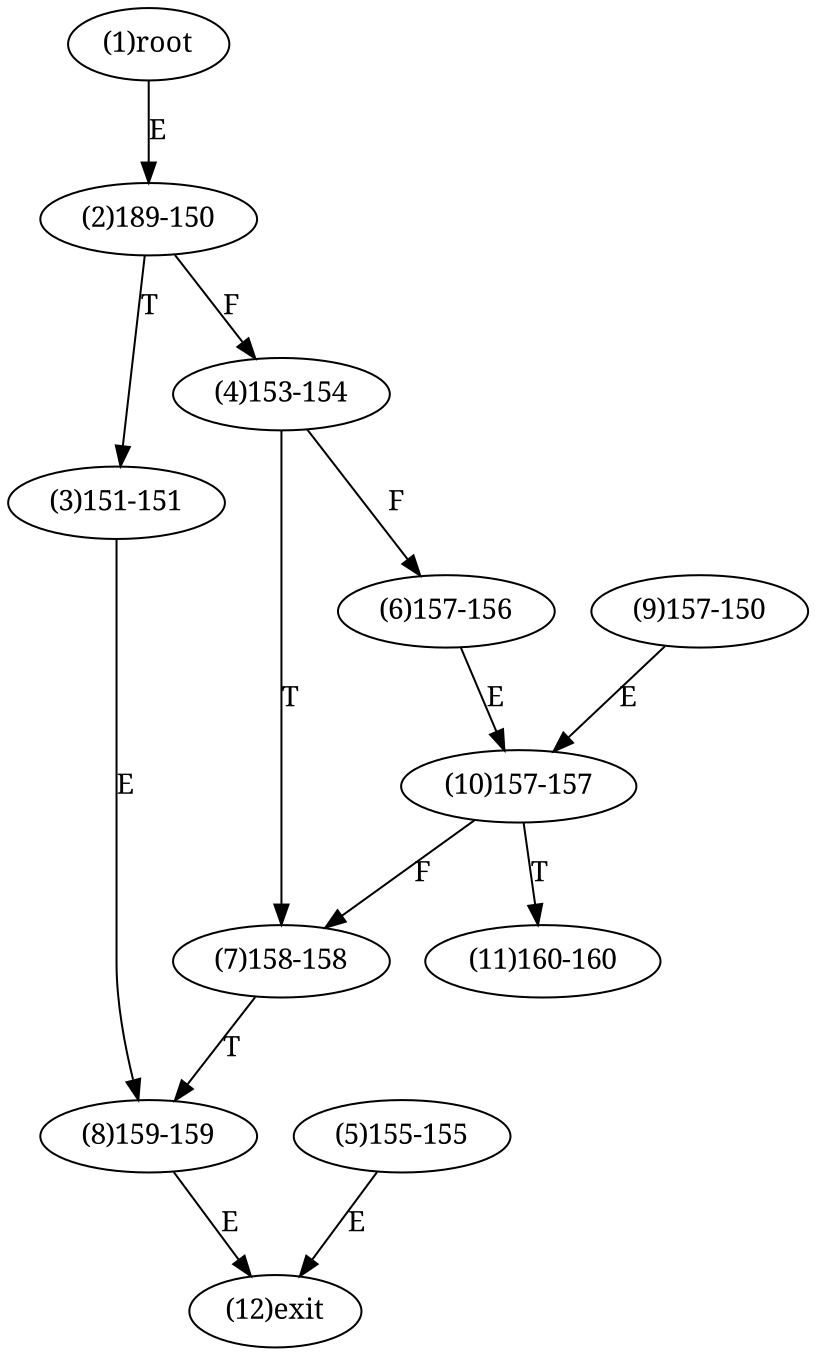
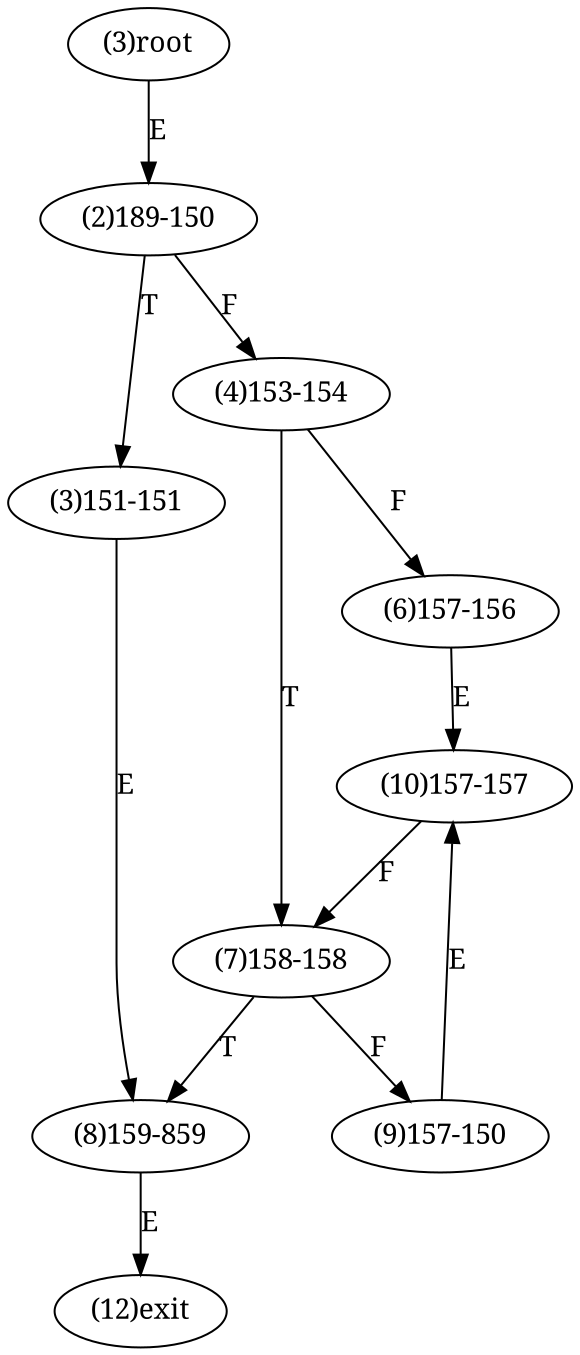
node "(1)root": label "(1)root" -> "(3)root"
node "(11)160-160": removed
edge "(7)158-158" -> "(9)157-150": added, label "F"
node "(8)159-159": label "(8)159-159" -> "(8)159-859"
node "(5)155-155": removed
